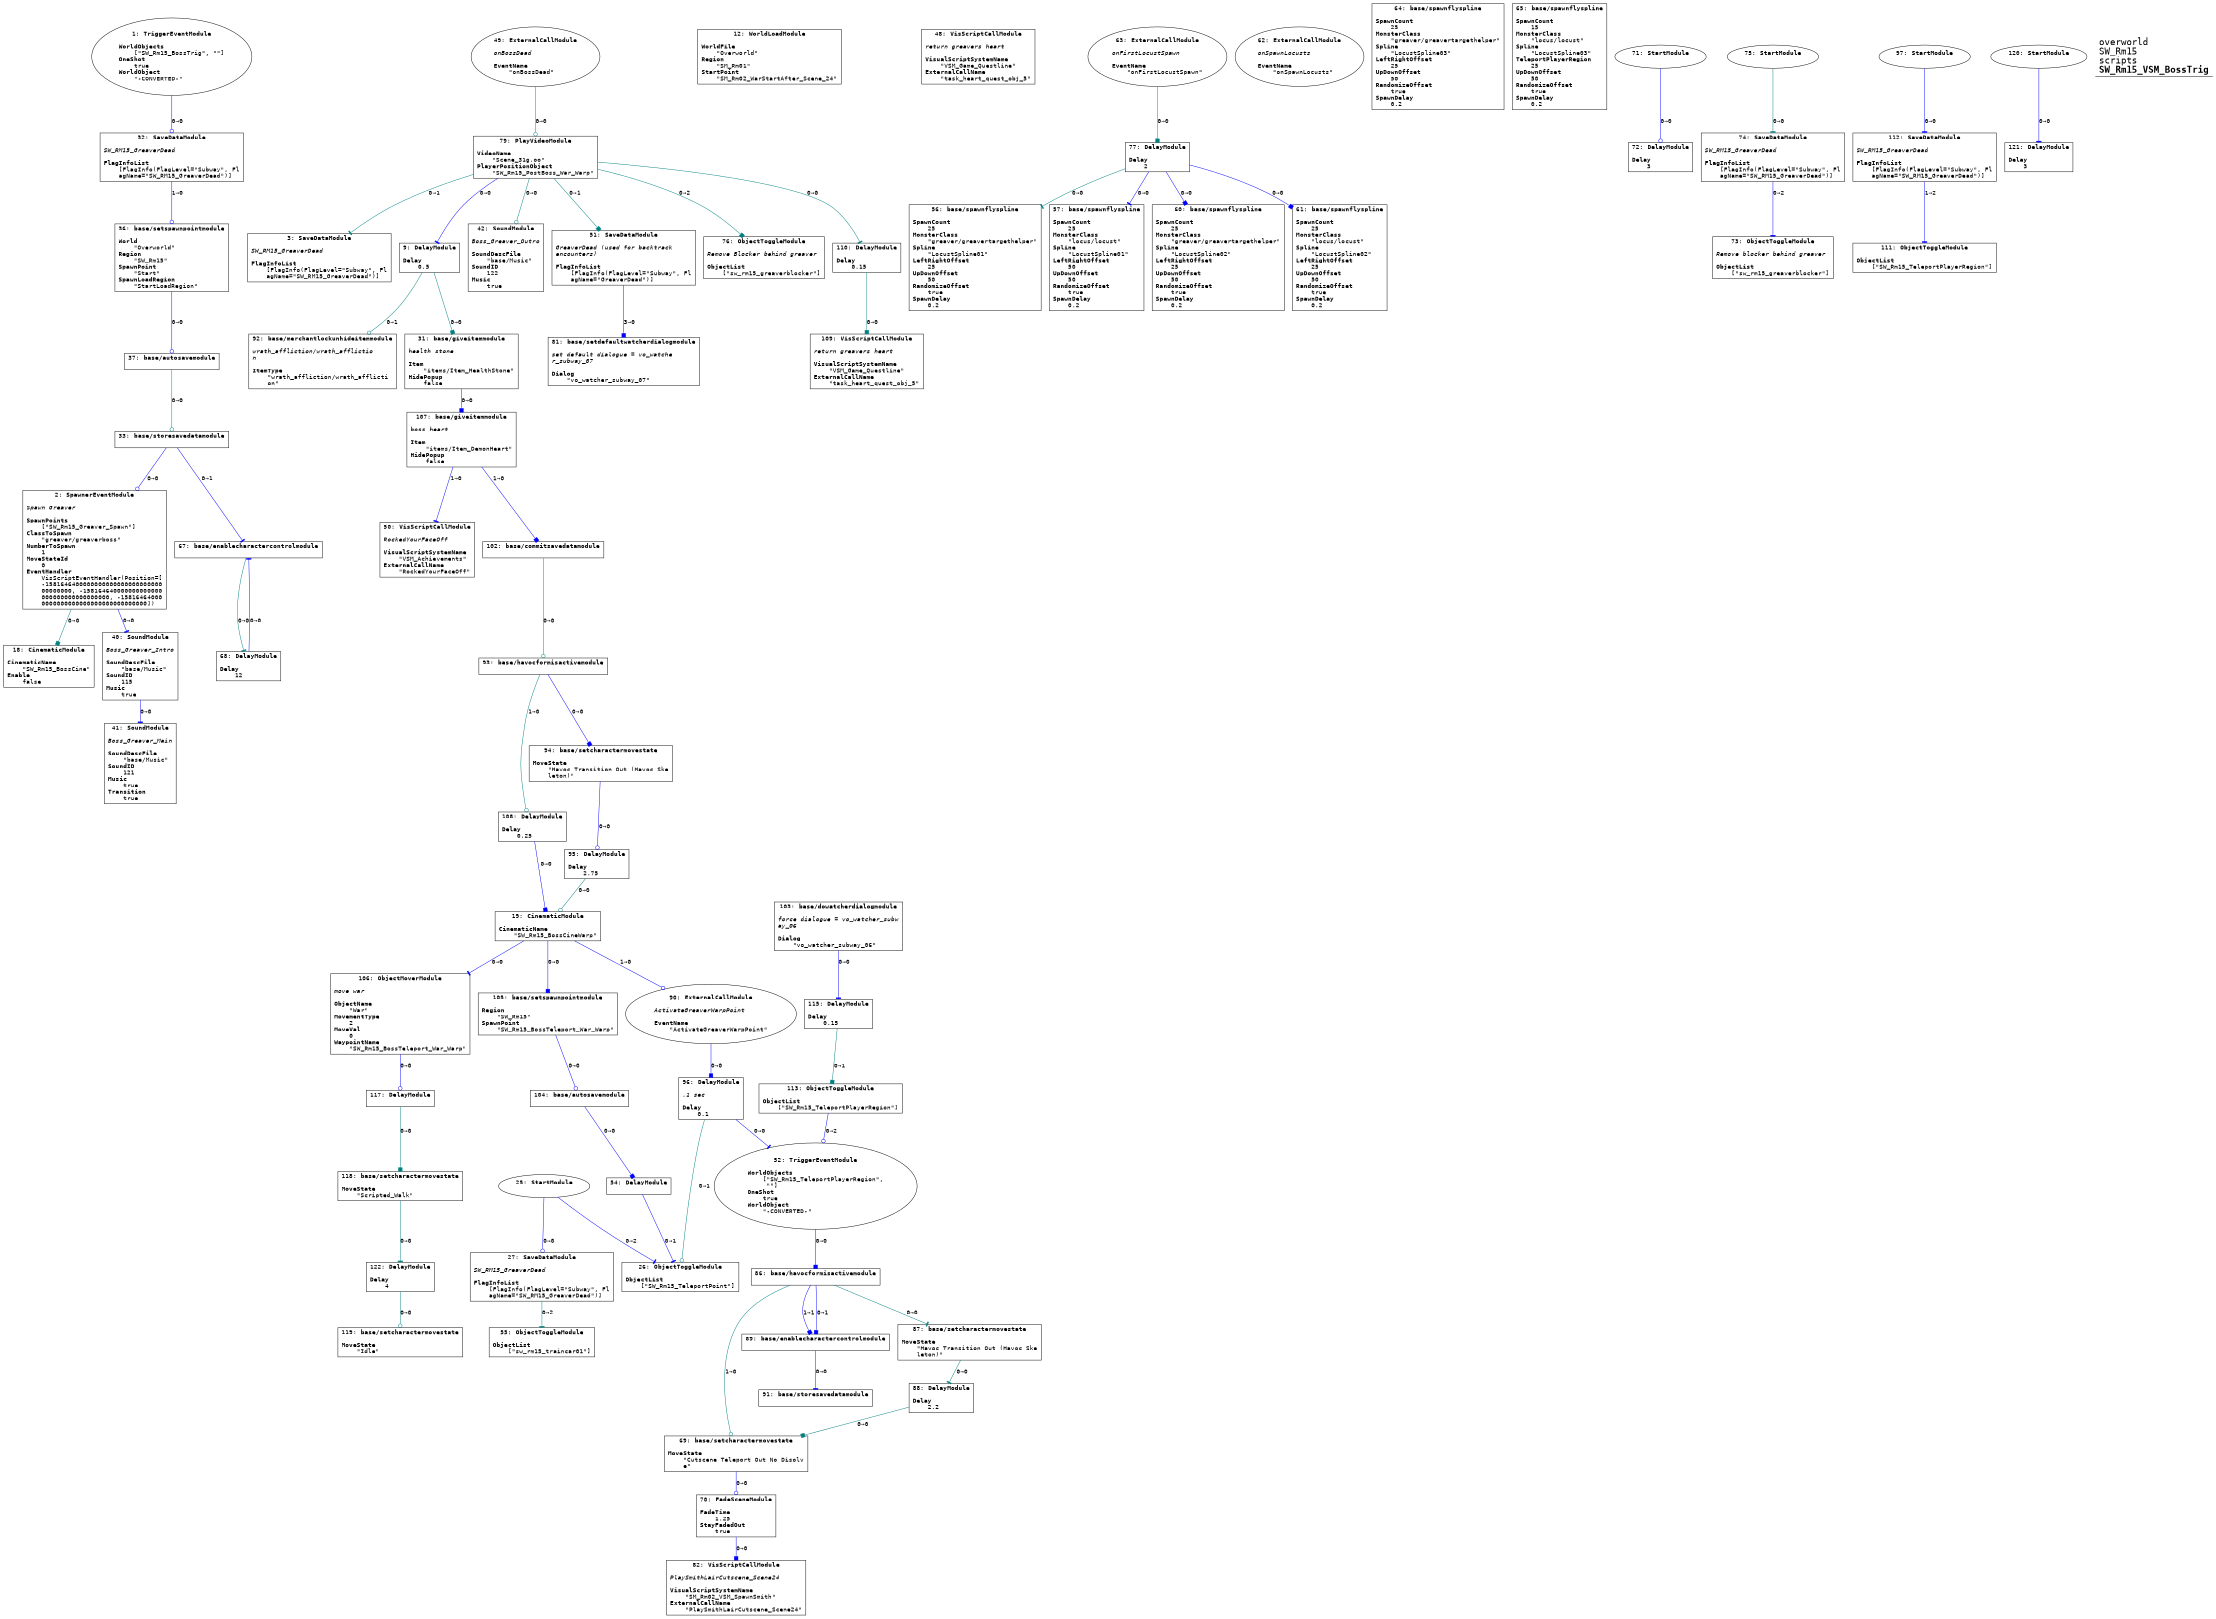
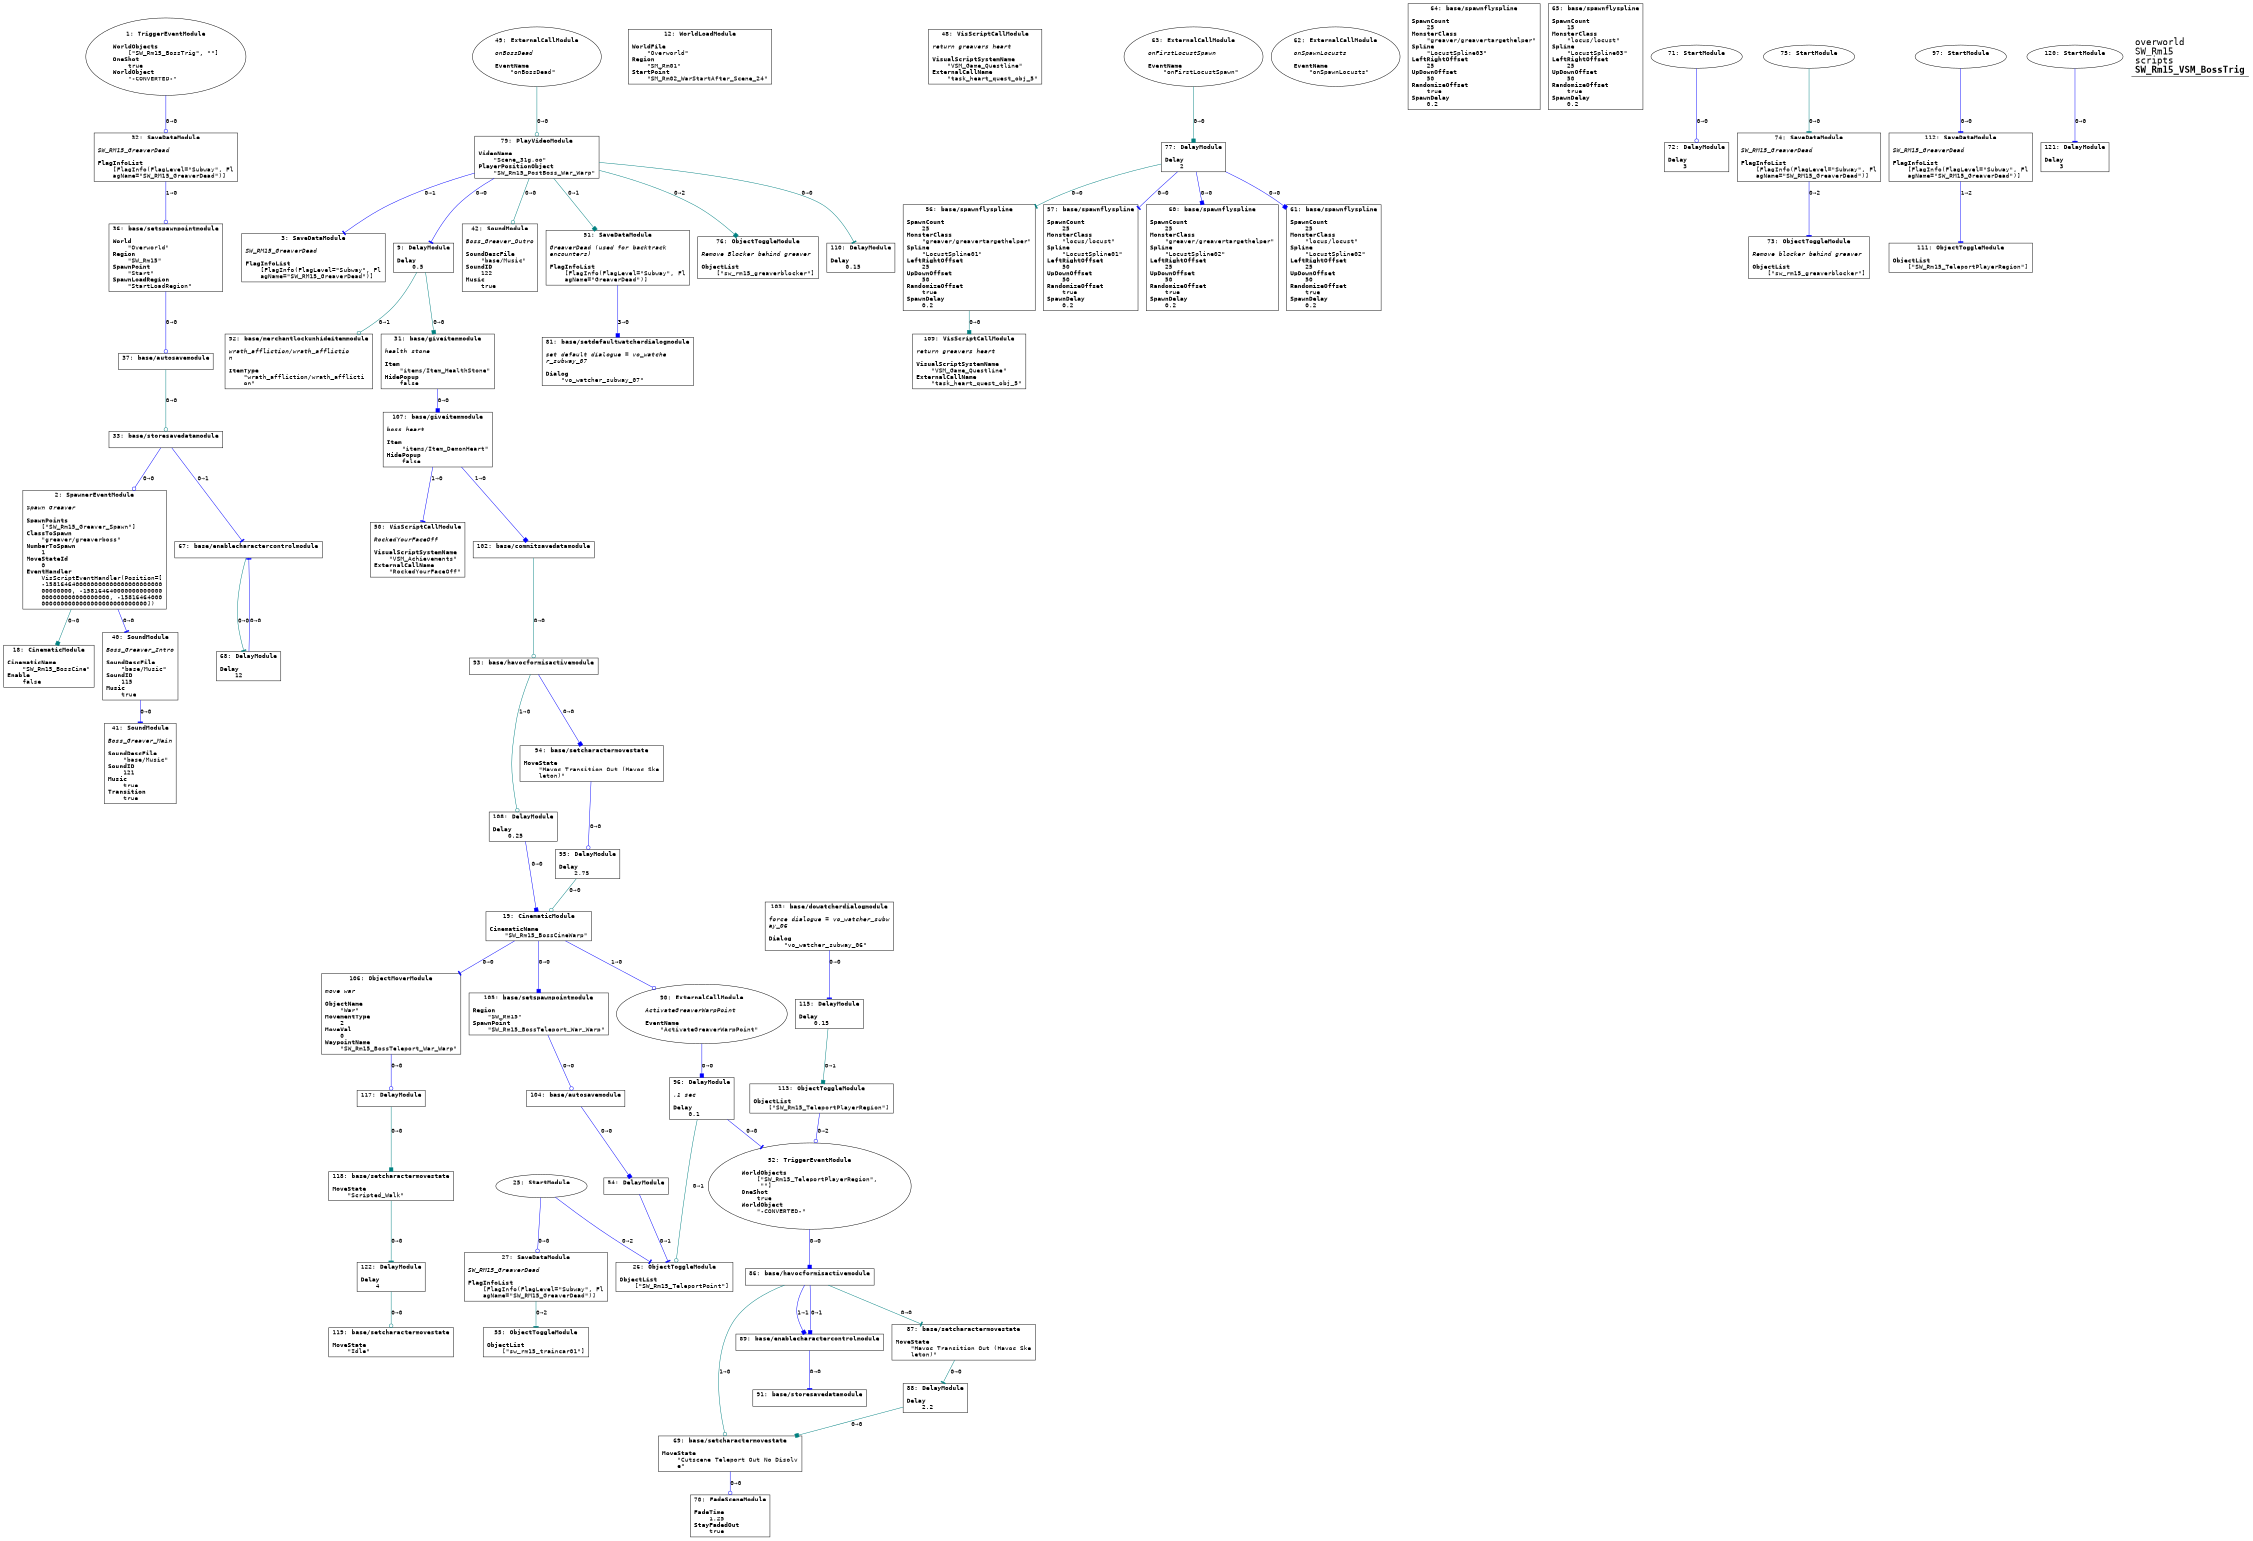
node "65:": text "TeleportPlayerRegion" -> "LeftRightOffset"
edge "79:" -> "3:": color teal -> blue
edge "110:" -> "109:": now "56:" -> "109:"
node "82:": removed
